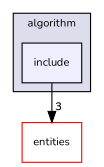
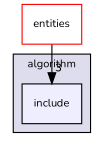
edge "include" -> "entities": reversed
